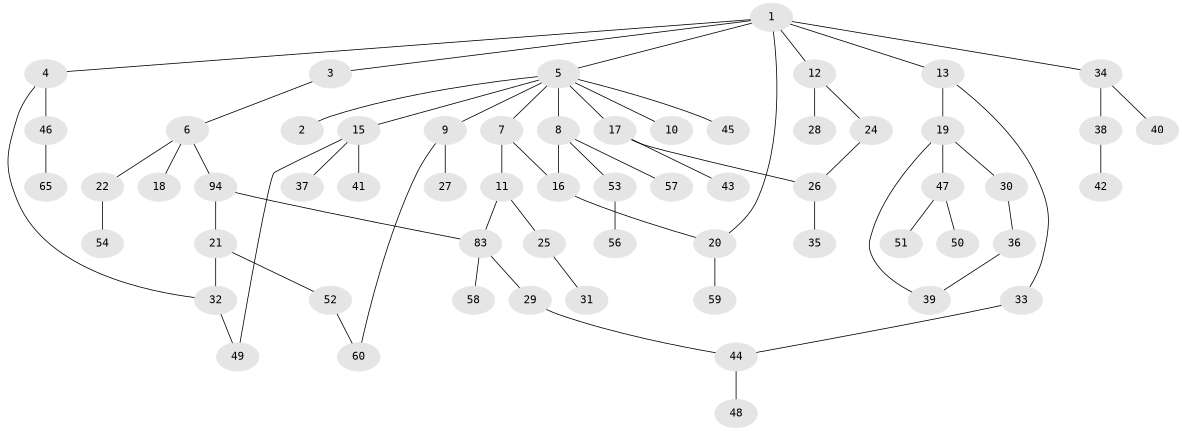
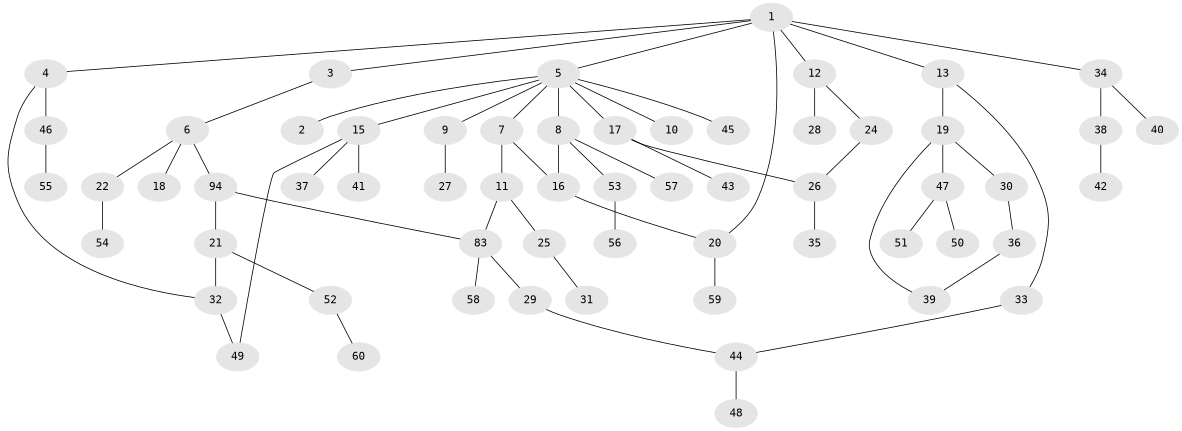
node "65": label "65" -> "55"
edge "9" -- "60": removed
